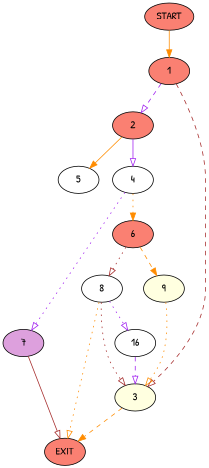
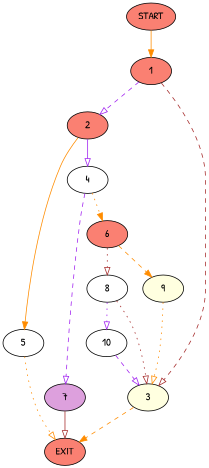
edge "4" -> "7": style dotted -> dashed
node "16": label "16" -> "10"
edge "8" -> "EXIT": now "5" -> "EXIT"
